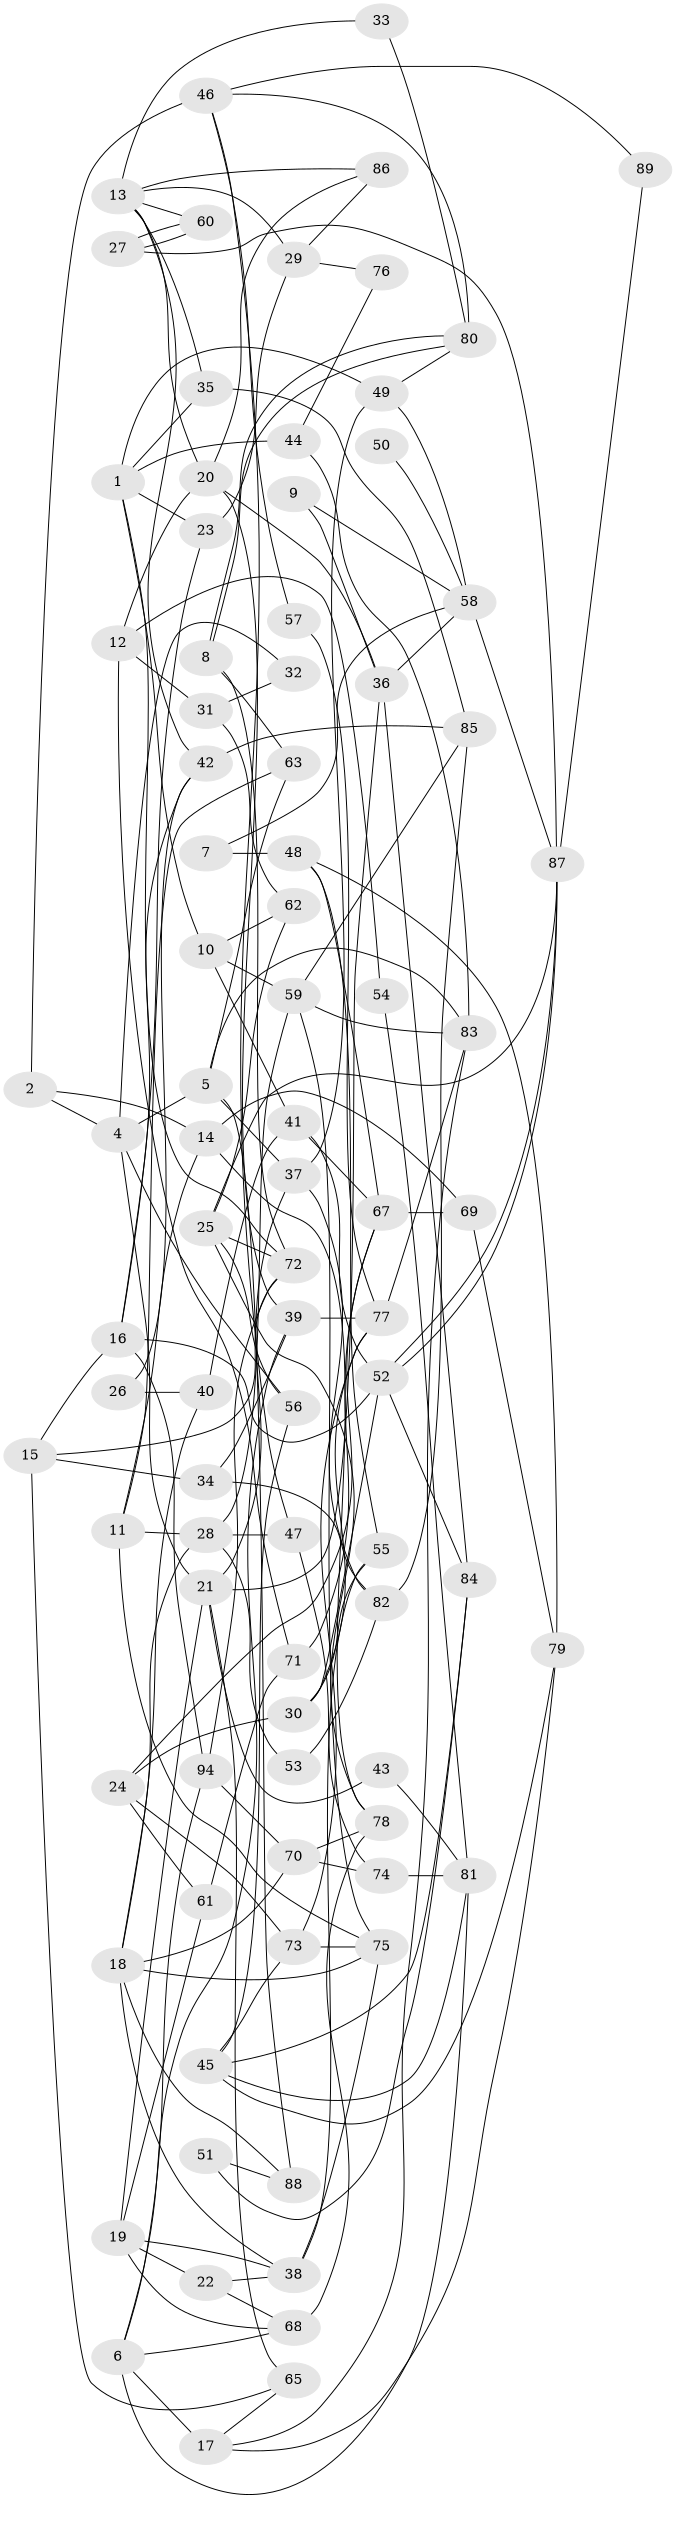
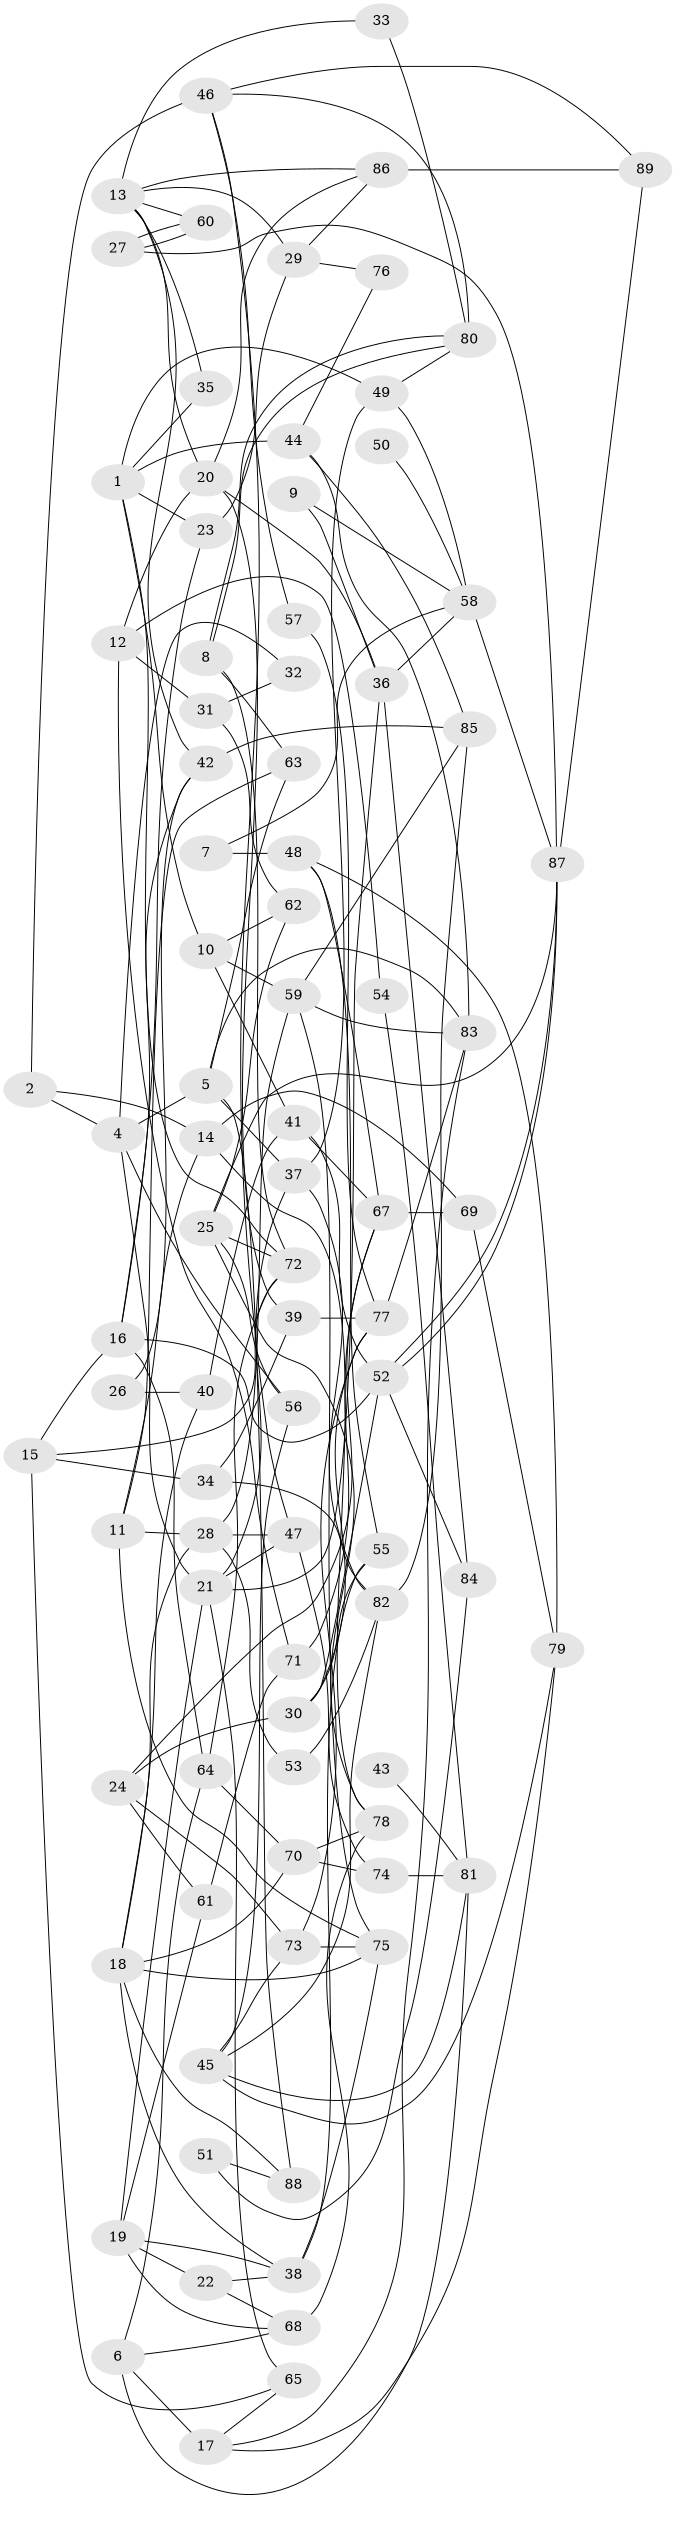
edge "86" -- "89": added
edge "35" -- "85": now "44" -- "85"
edge "21" -- "43": now "21" -- "47"
node "94": label "94" -> "64"
edge "39" -- "6": removed
edge "84" -- "45": now "82" -- "45"
